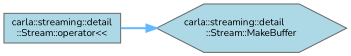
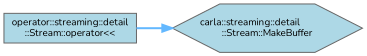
node "carla::streaming::detail ::Stream::operator<<": label "carla::streaming::detail ::Stream::operator<<" -> "operator::streaming::detail ::Stream::operator<<"
